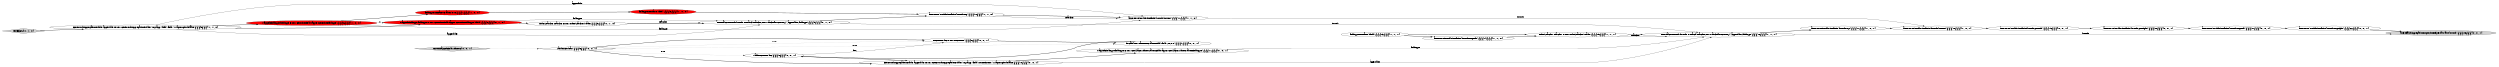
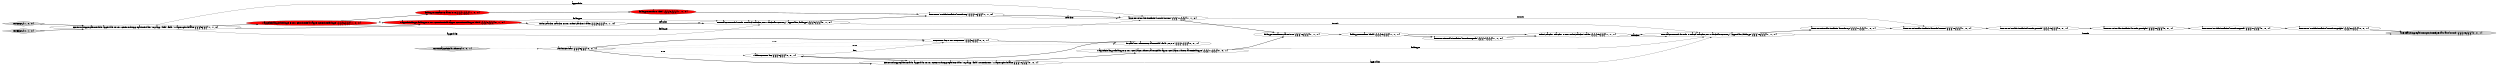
node "testEmpty['1', '0', '0']": added
node "fieldType.setHasDocValues(true)@@@12@@@['1', '1', '1']": added
